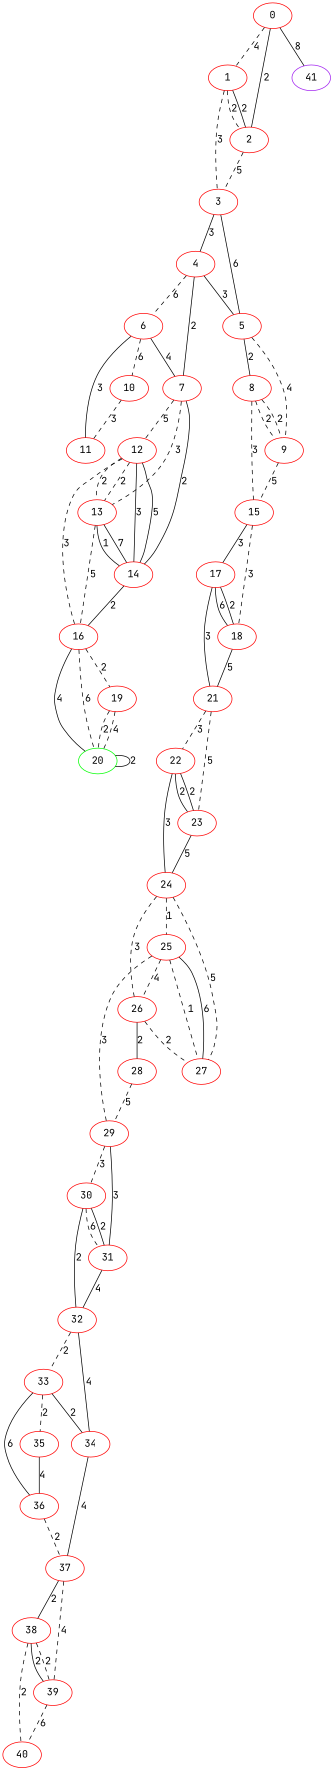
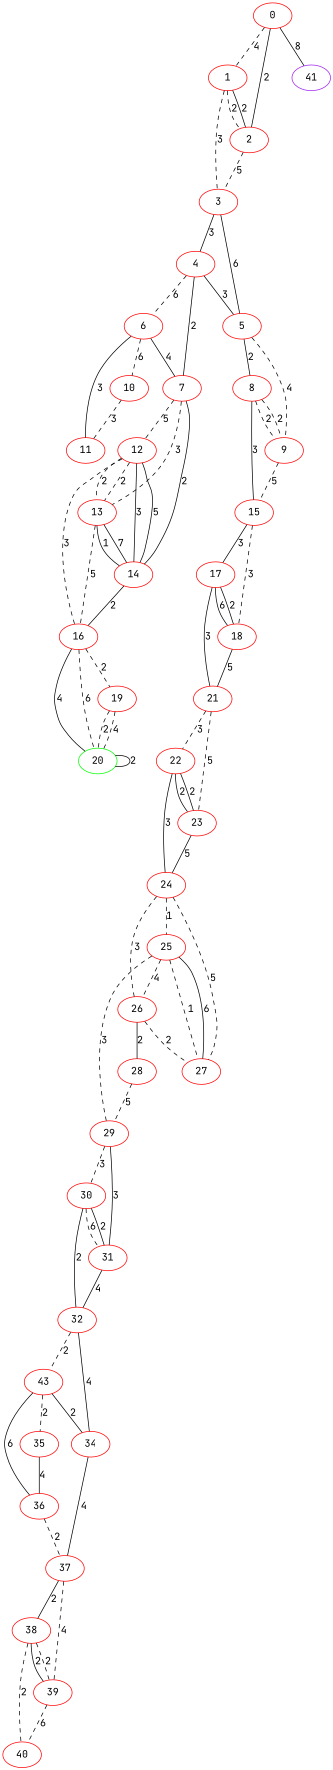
edge "8" -- "15": style dashed -> solid
node "33": label "33" -> "43"
